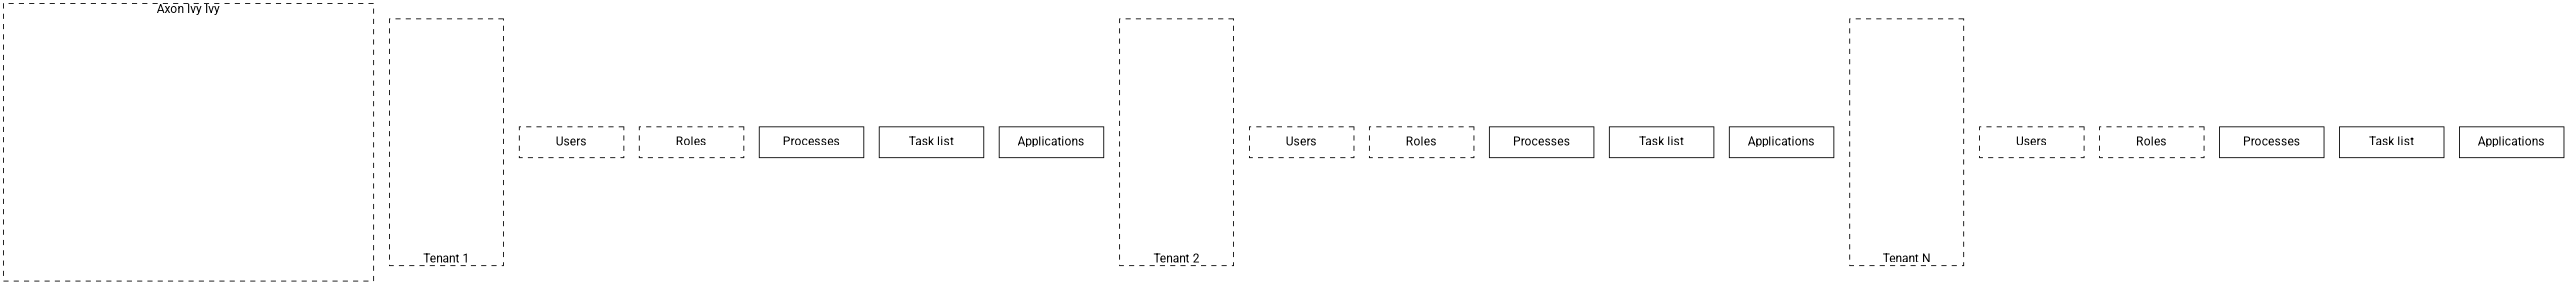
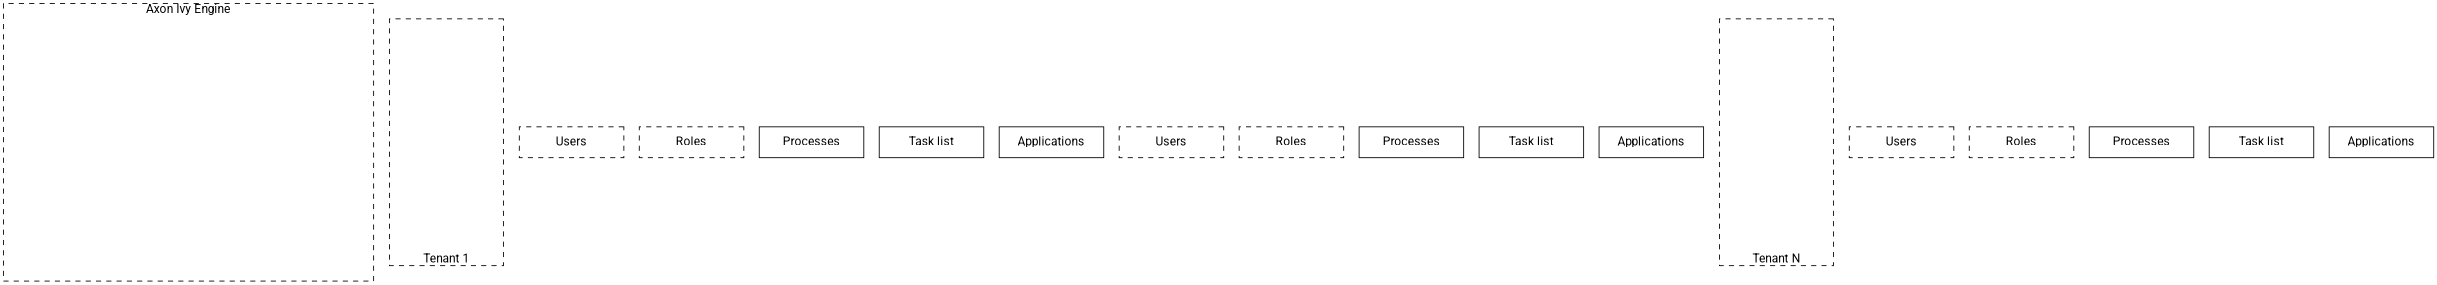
node "Axon Ivy Ivy": label "Axon Ivy Ivy" -> "Axon Ivy Engine"
node "Tenant 2": removed
